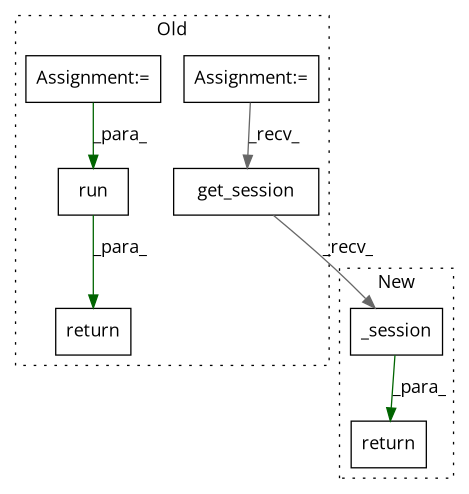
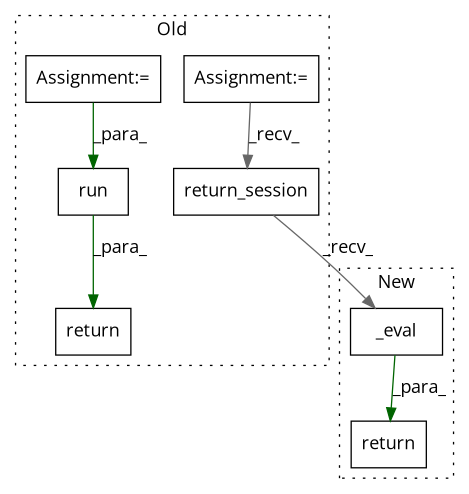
node "get_session": label "get_session" -> "return_session"
node "_session": label "_session" -> "_eval"
